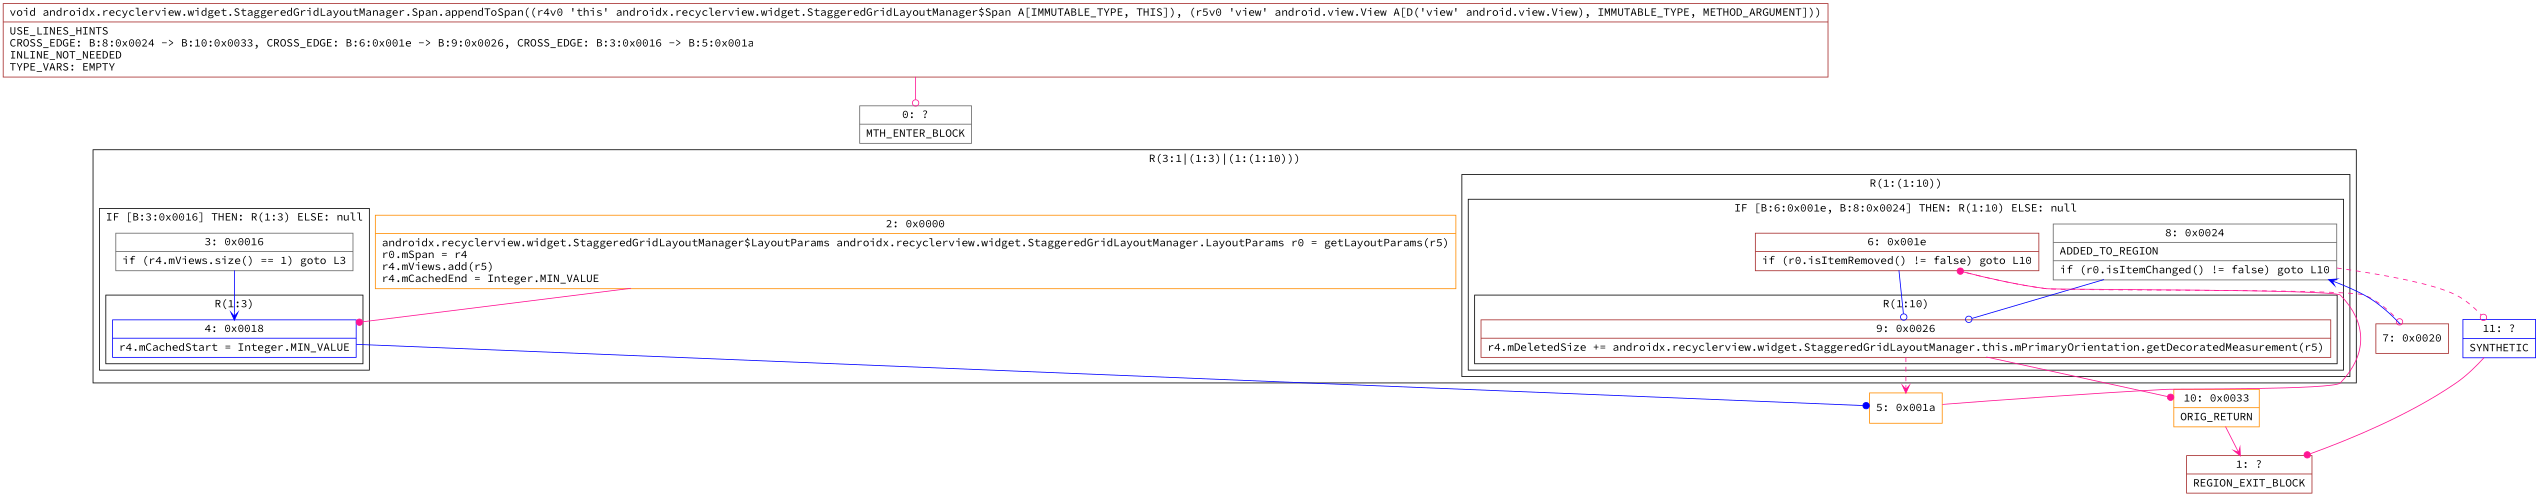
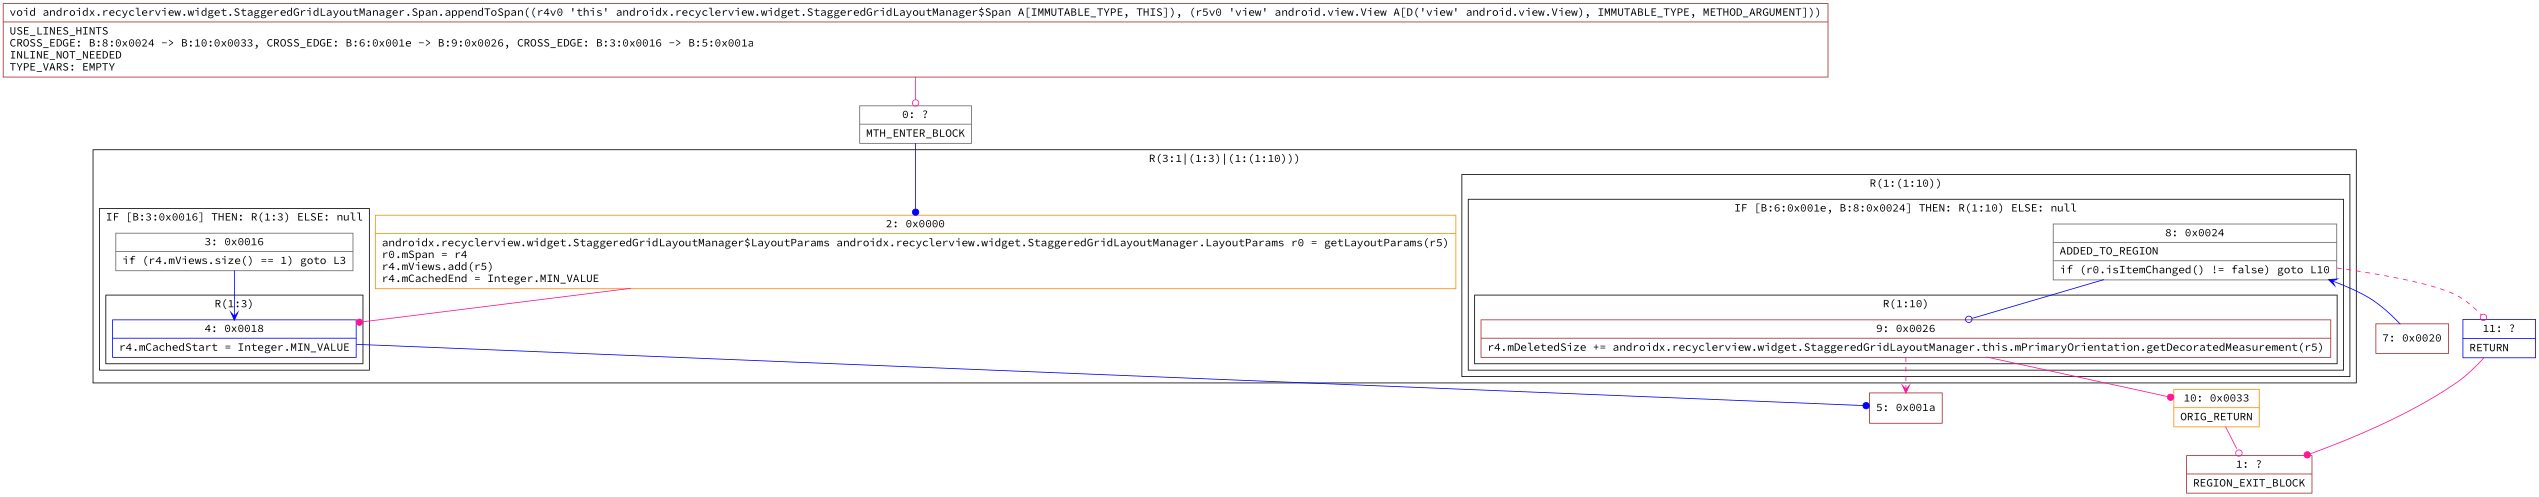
edge "0: ?" -> "2: 0x0000": added
node "6: 0x001e": removed
node "11: ?": text "SYNTHETIC" -> "RETURN"
node "5: 0x001a": color darkorange -> brown
edge "10: 0x0033" -> "1: ?": arrowhead vee -> odot
